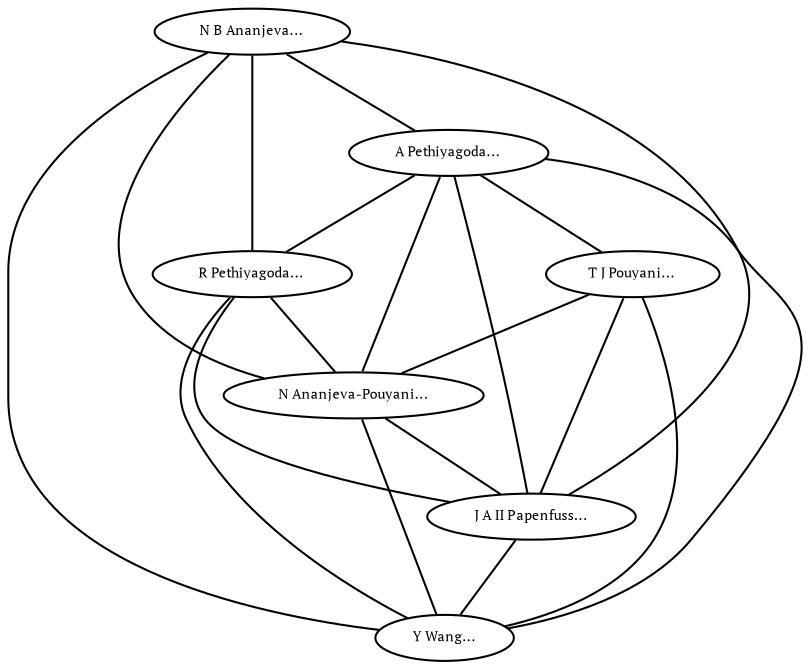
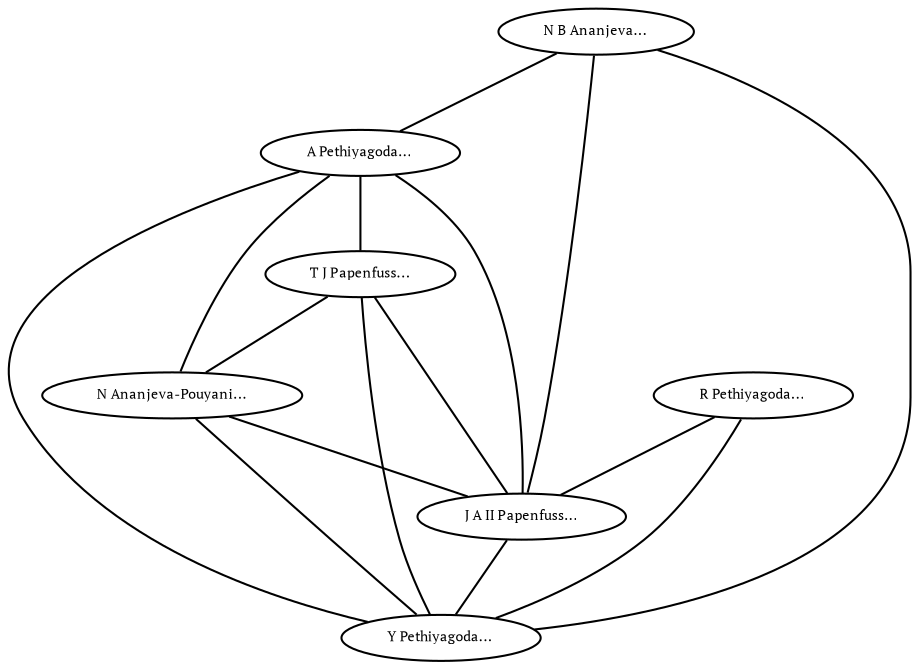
edge "N B Ananjeva..." -- "R Pethiyagoda...": removed
edge "A Pethiyagoda..." -- "R Pethiyagoda...": removed
edge "N B Ananjeva..." -- "N Ananjeva-Pouyani...": removed
node "T J Pouyani...": label "T J Pouyani..." -> "T J Papenfuss..."
edge "R Pethiyagoda..." -- "N Ananjeva-Pouyani...": removed
node "Y Wang...": label "Y Wang..." -> "Y Pethiyagoda..."
